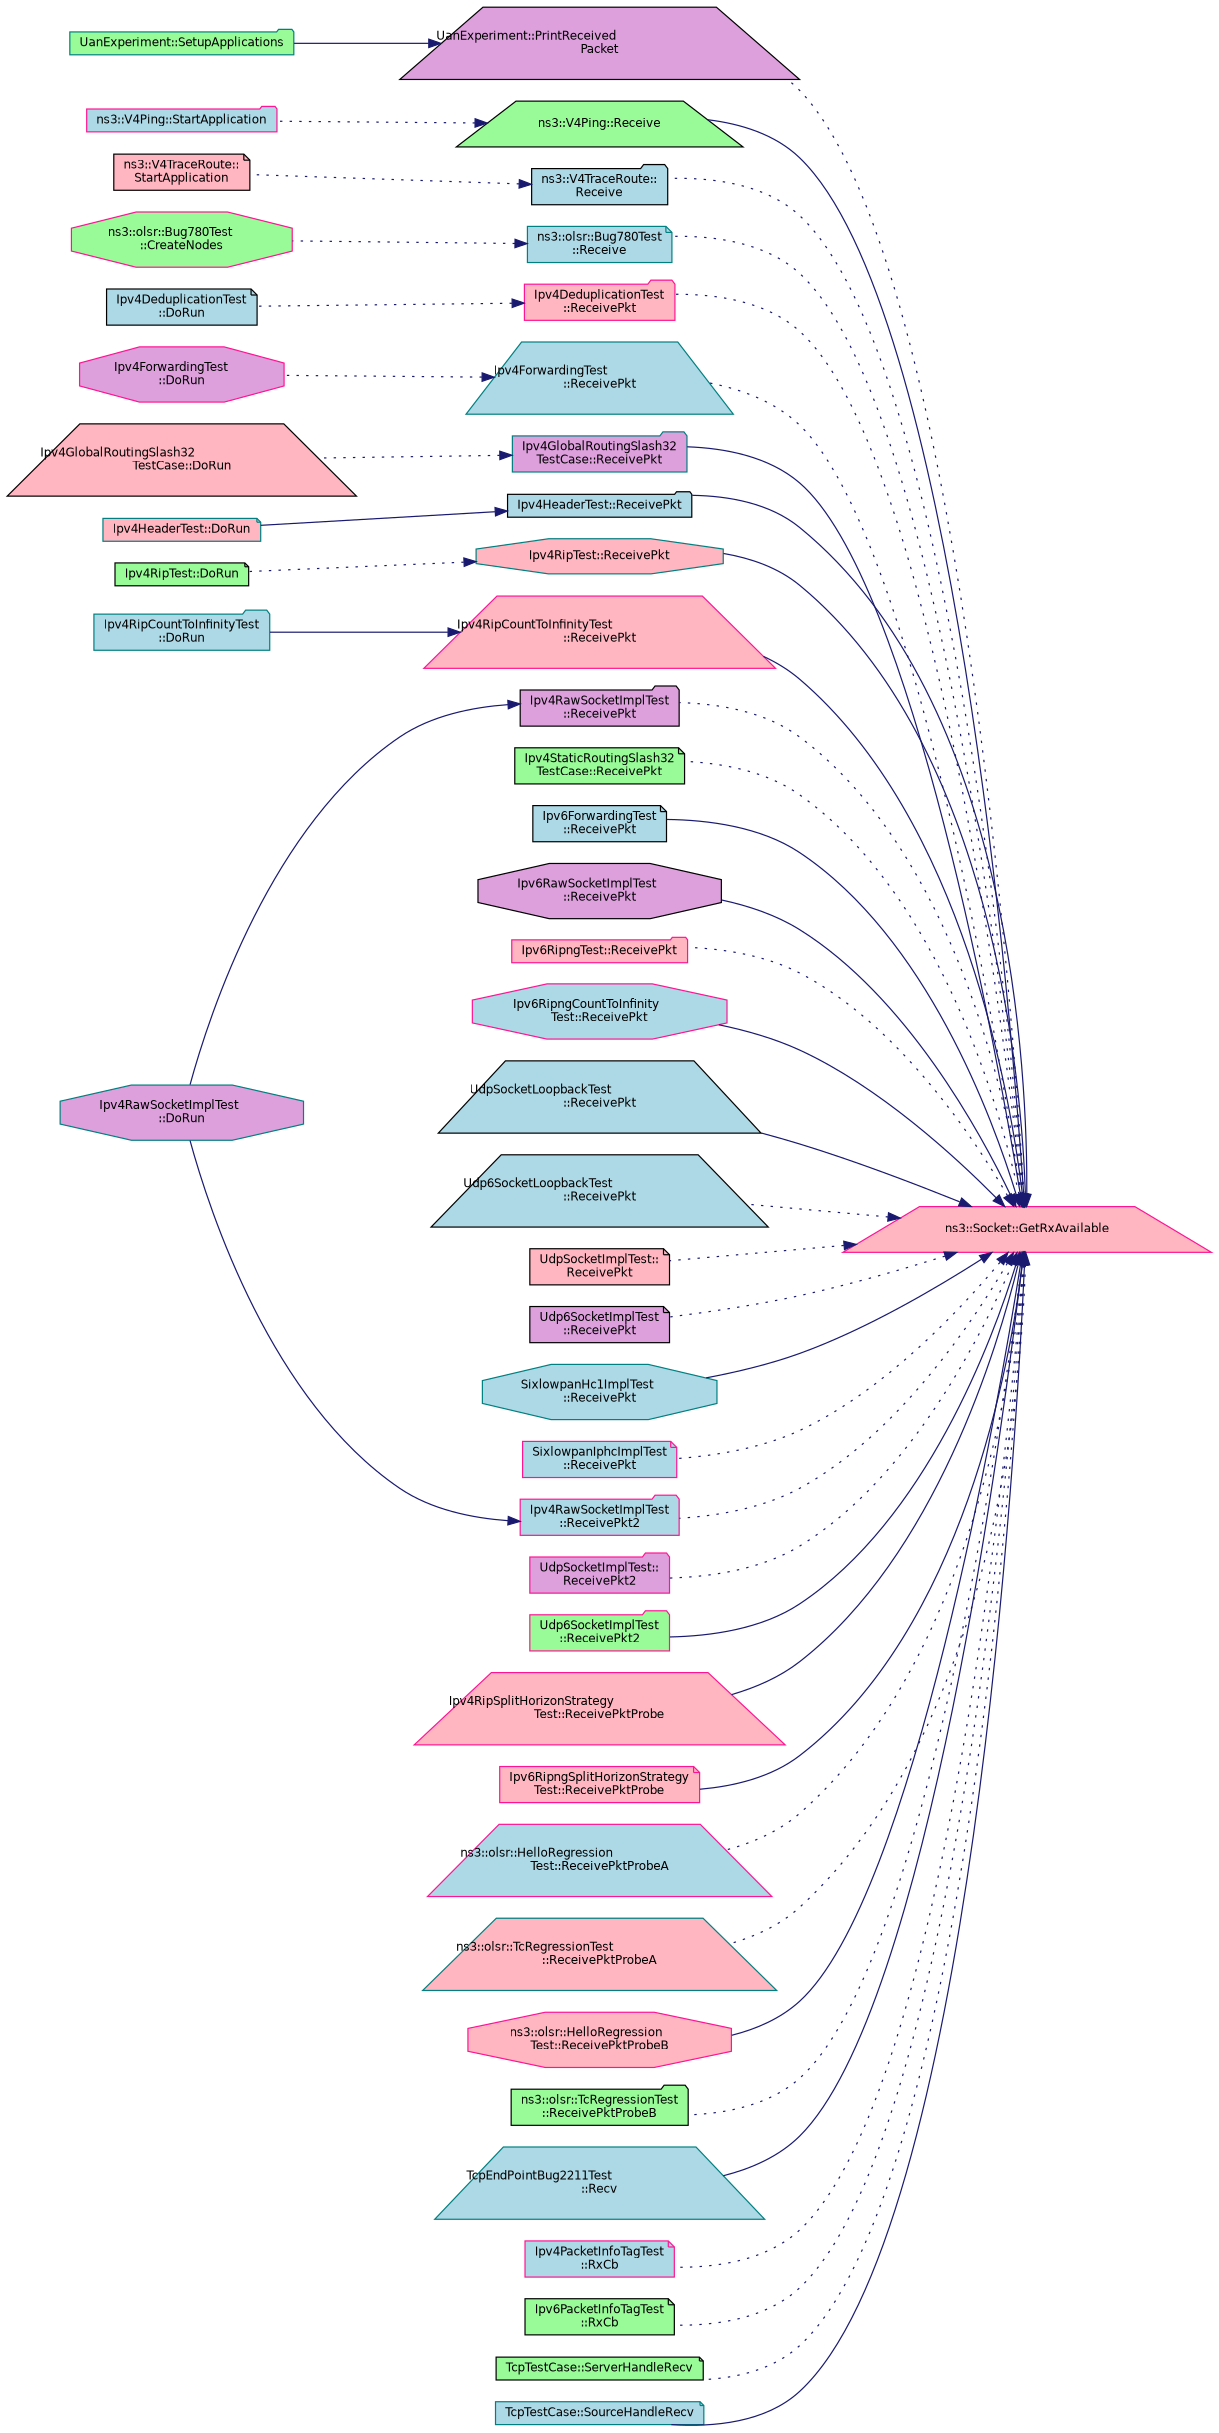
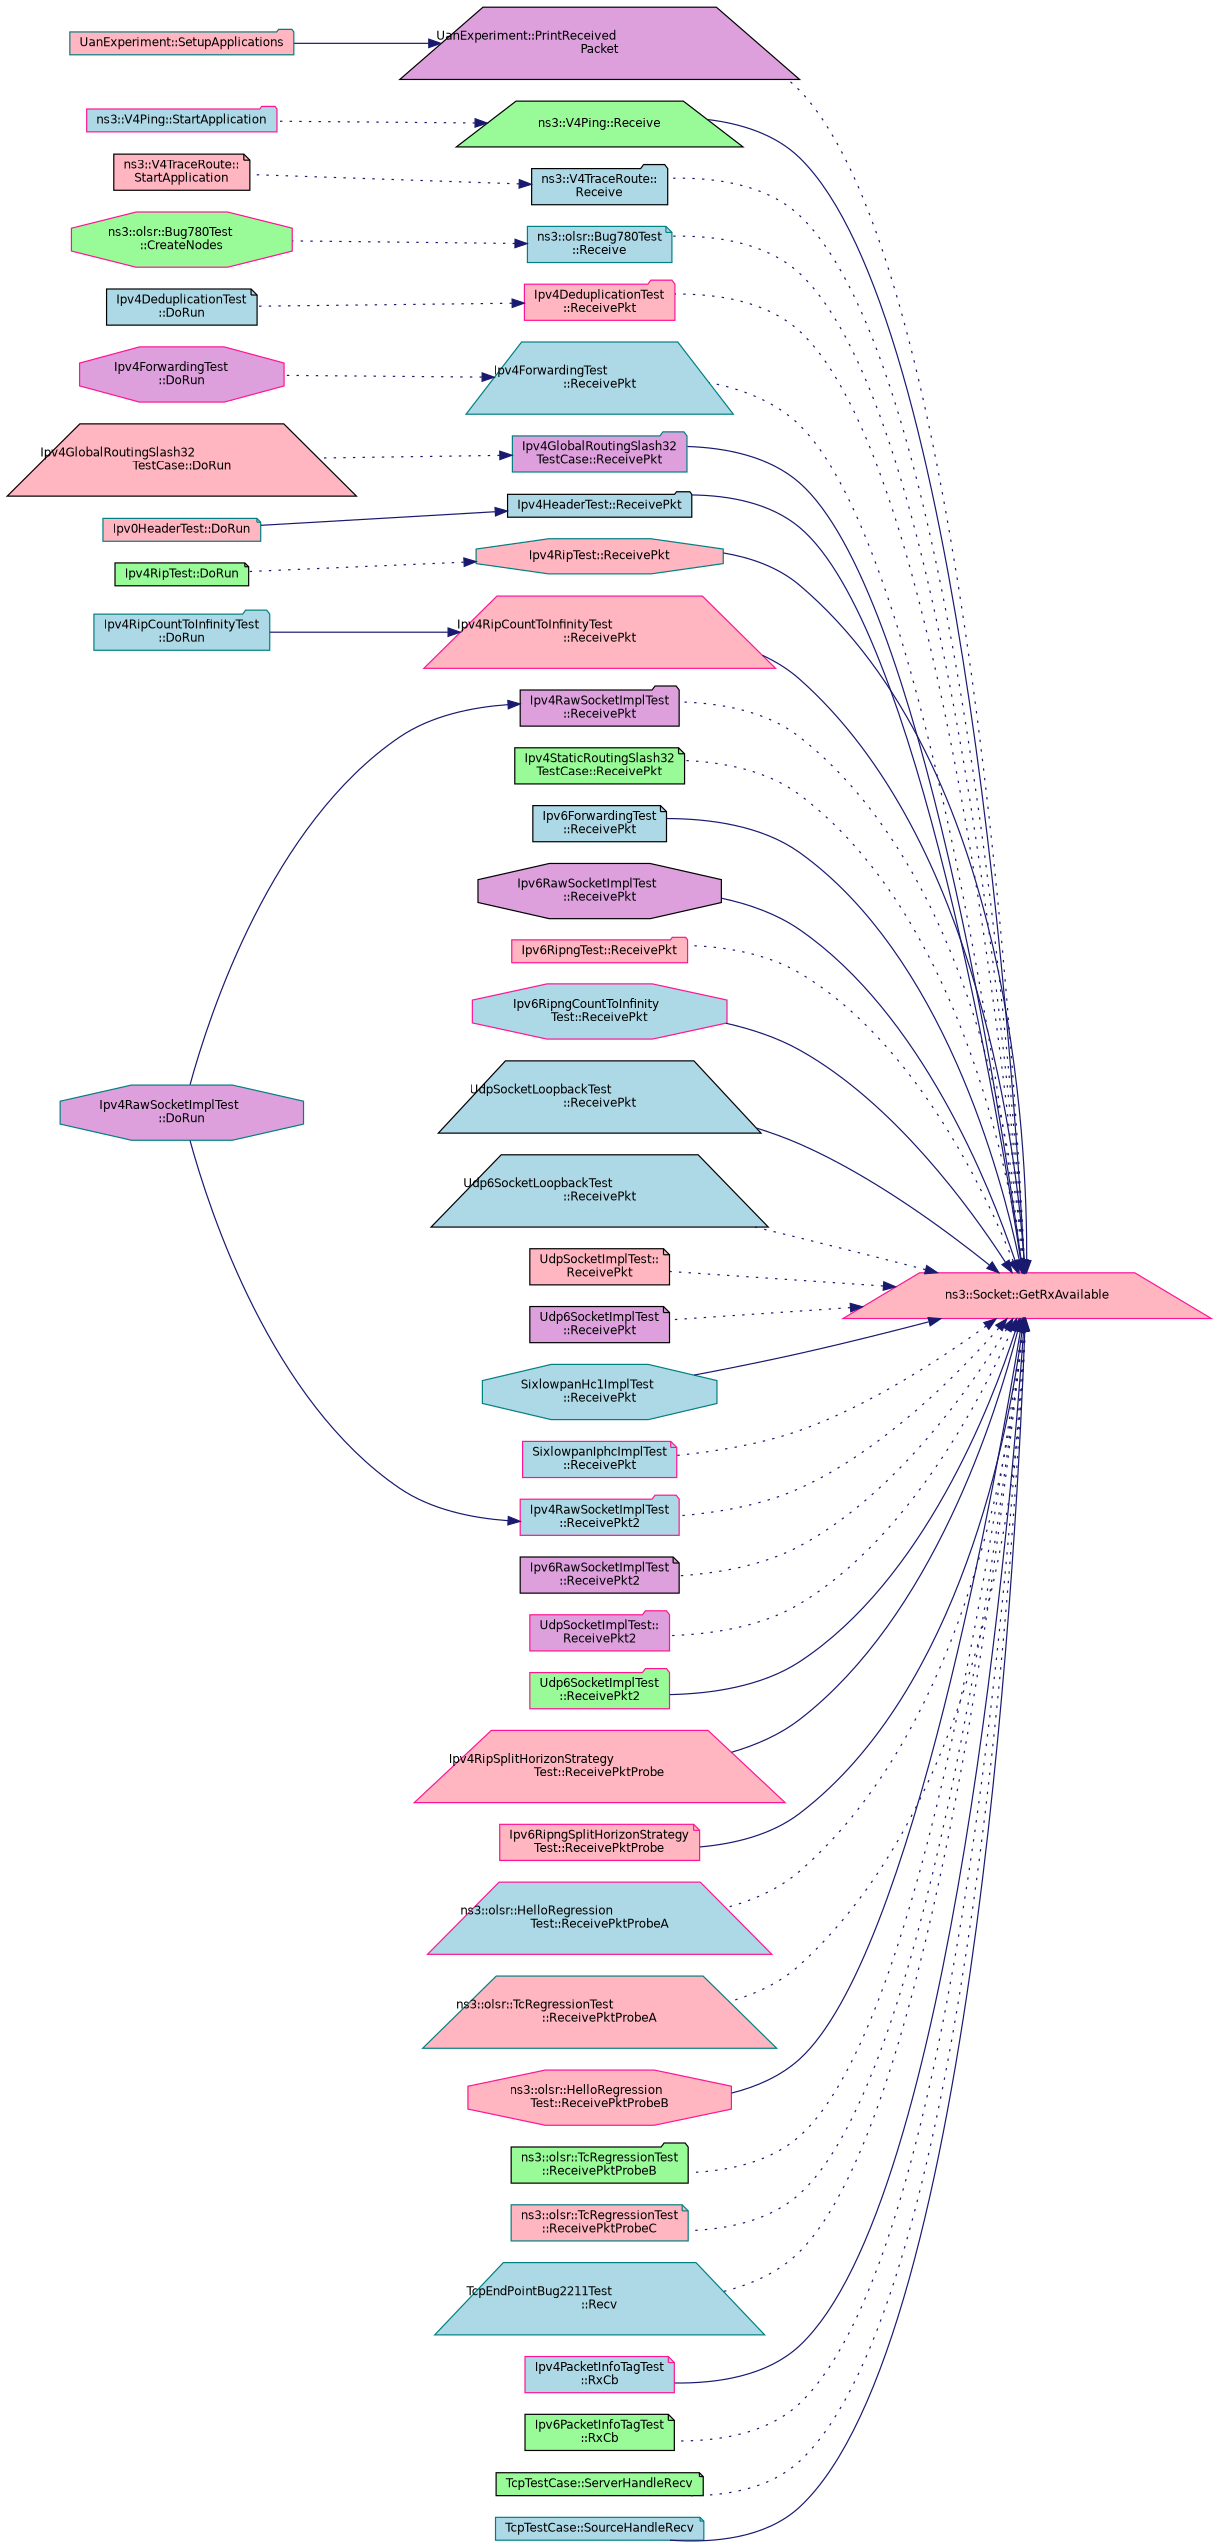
node "UanExperiment::SetupApplications": fillcolor palegreen -> lightpink
node "Ipv4HeaderTest::DoRun": label "Ipv4HeaderTest::DoRun" -> "Ipv0HeaderTest::DoRun"
node "Ipv6RawSocketImplTest ::ReceivePkt2": added
edge "TcpEndPointBug2211Test ::Recv" -> "ns3::Socket::GetRxAvailable": style solid -> dotted
edge "Ipv4PacketInfoTagTest ::RxCb" -> "ns3::Socket::GetRxAvailable": style dotted -> solid
node "ns3::olsr::TcRegressionTest ::ReceivePktProbeC": added
